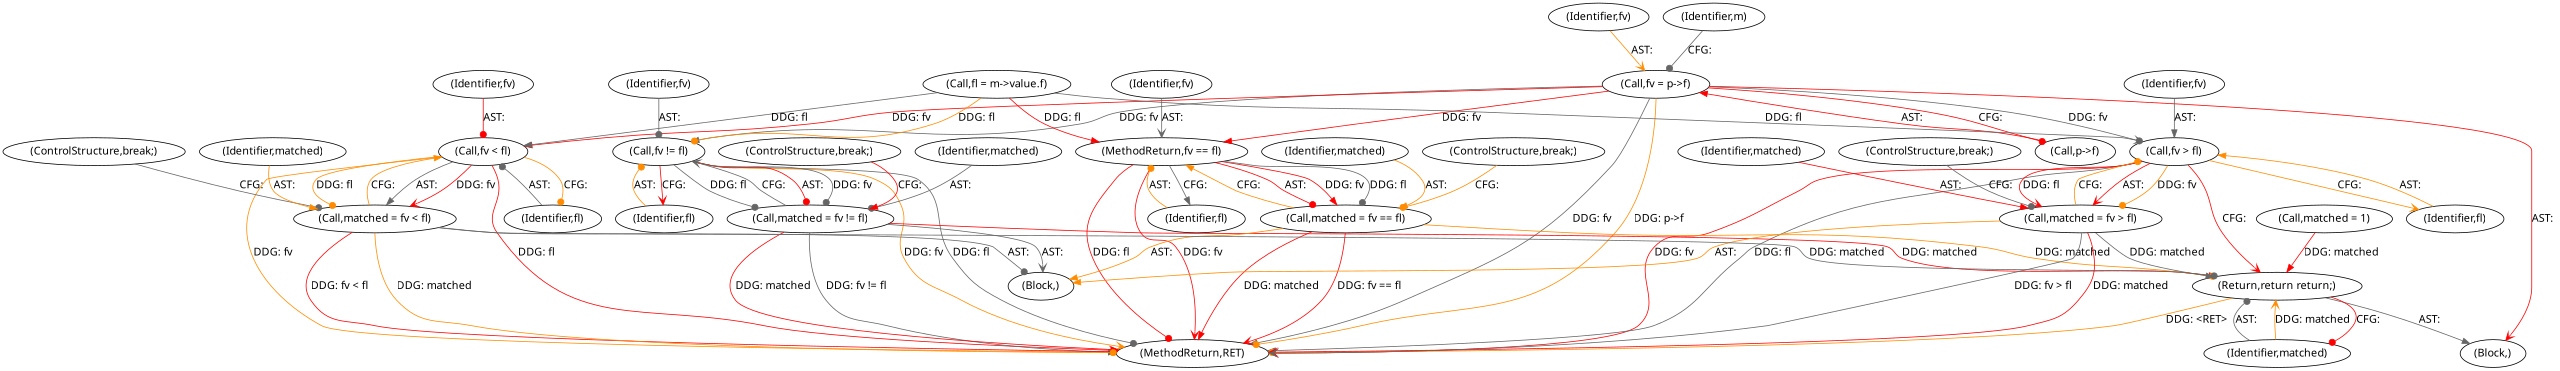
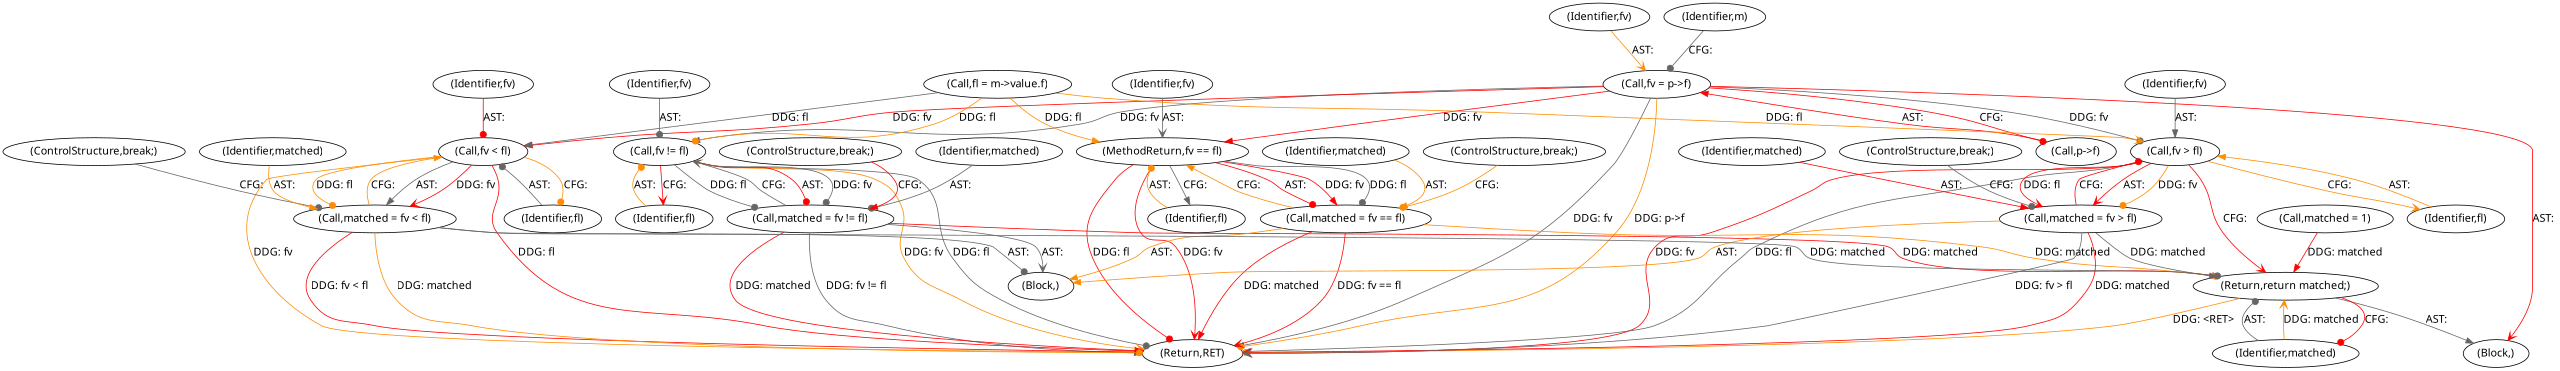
edge "(Call,fl = m->value.f)" -> "(Call,fv > fl)": color gray40 -> darkorange
edge "(Call,fl = m->value.f)" -> "(MethodReturn,fv == fl)": color red -> darkorange
edge "(Call,matched = fv > fl)" -> "(Call,fv > fl)": color darkorange -> red
node "(Return,return return;)": label "(Return,return return;)" -> "(Return,return matched;)"
node "(MethodReturn,RET)": label "(MethodReturn,RET)" -> "(Return,RET)"
